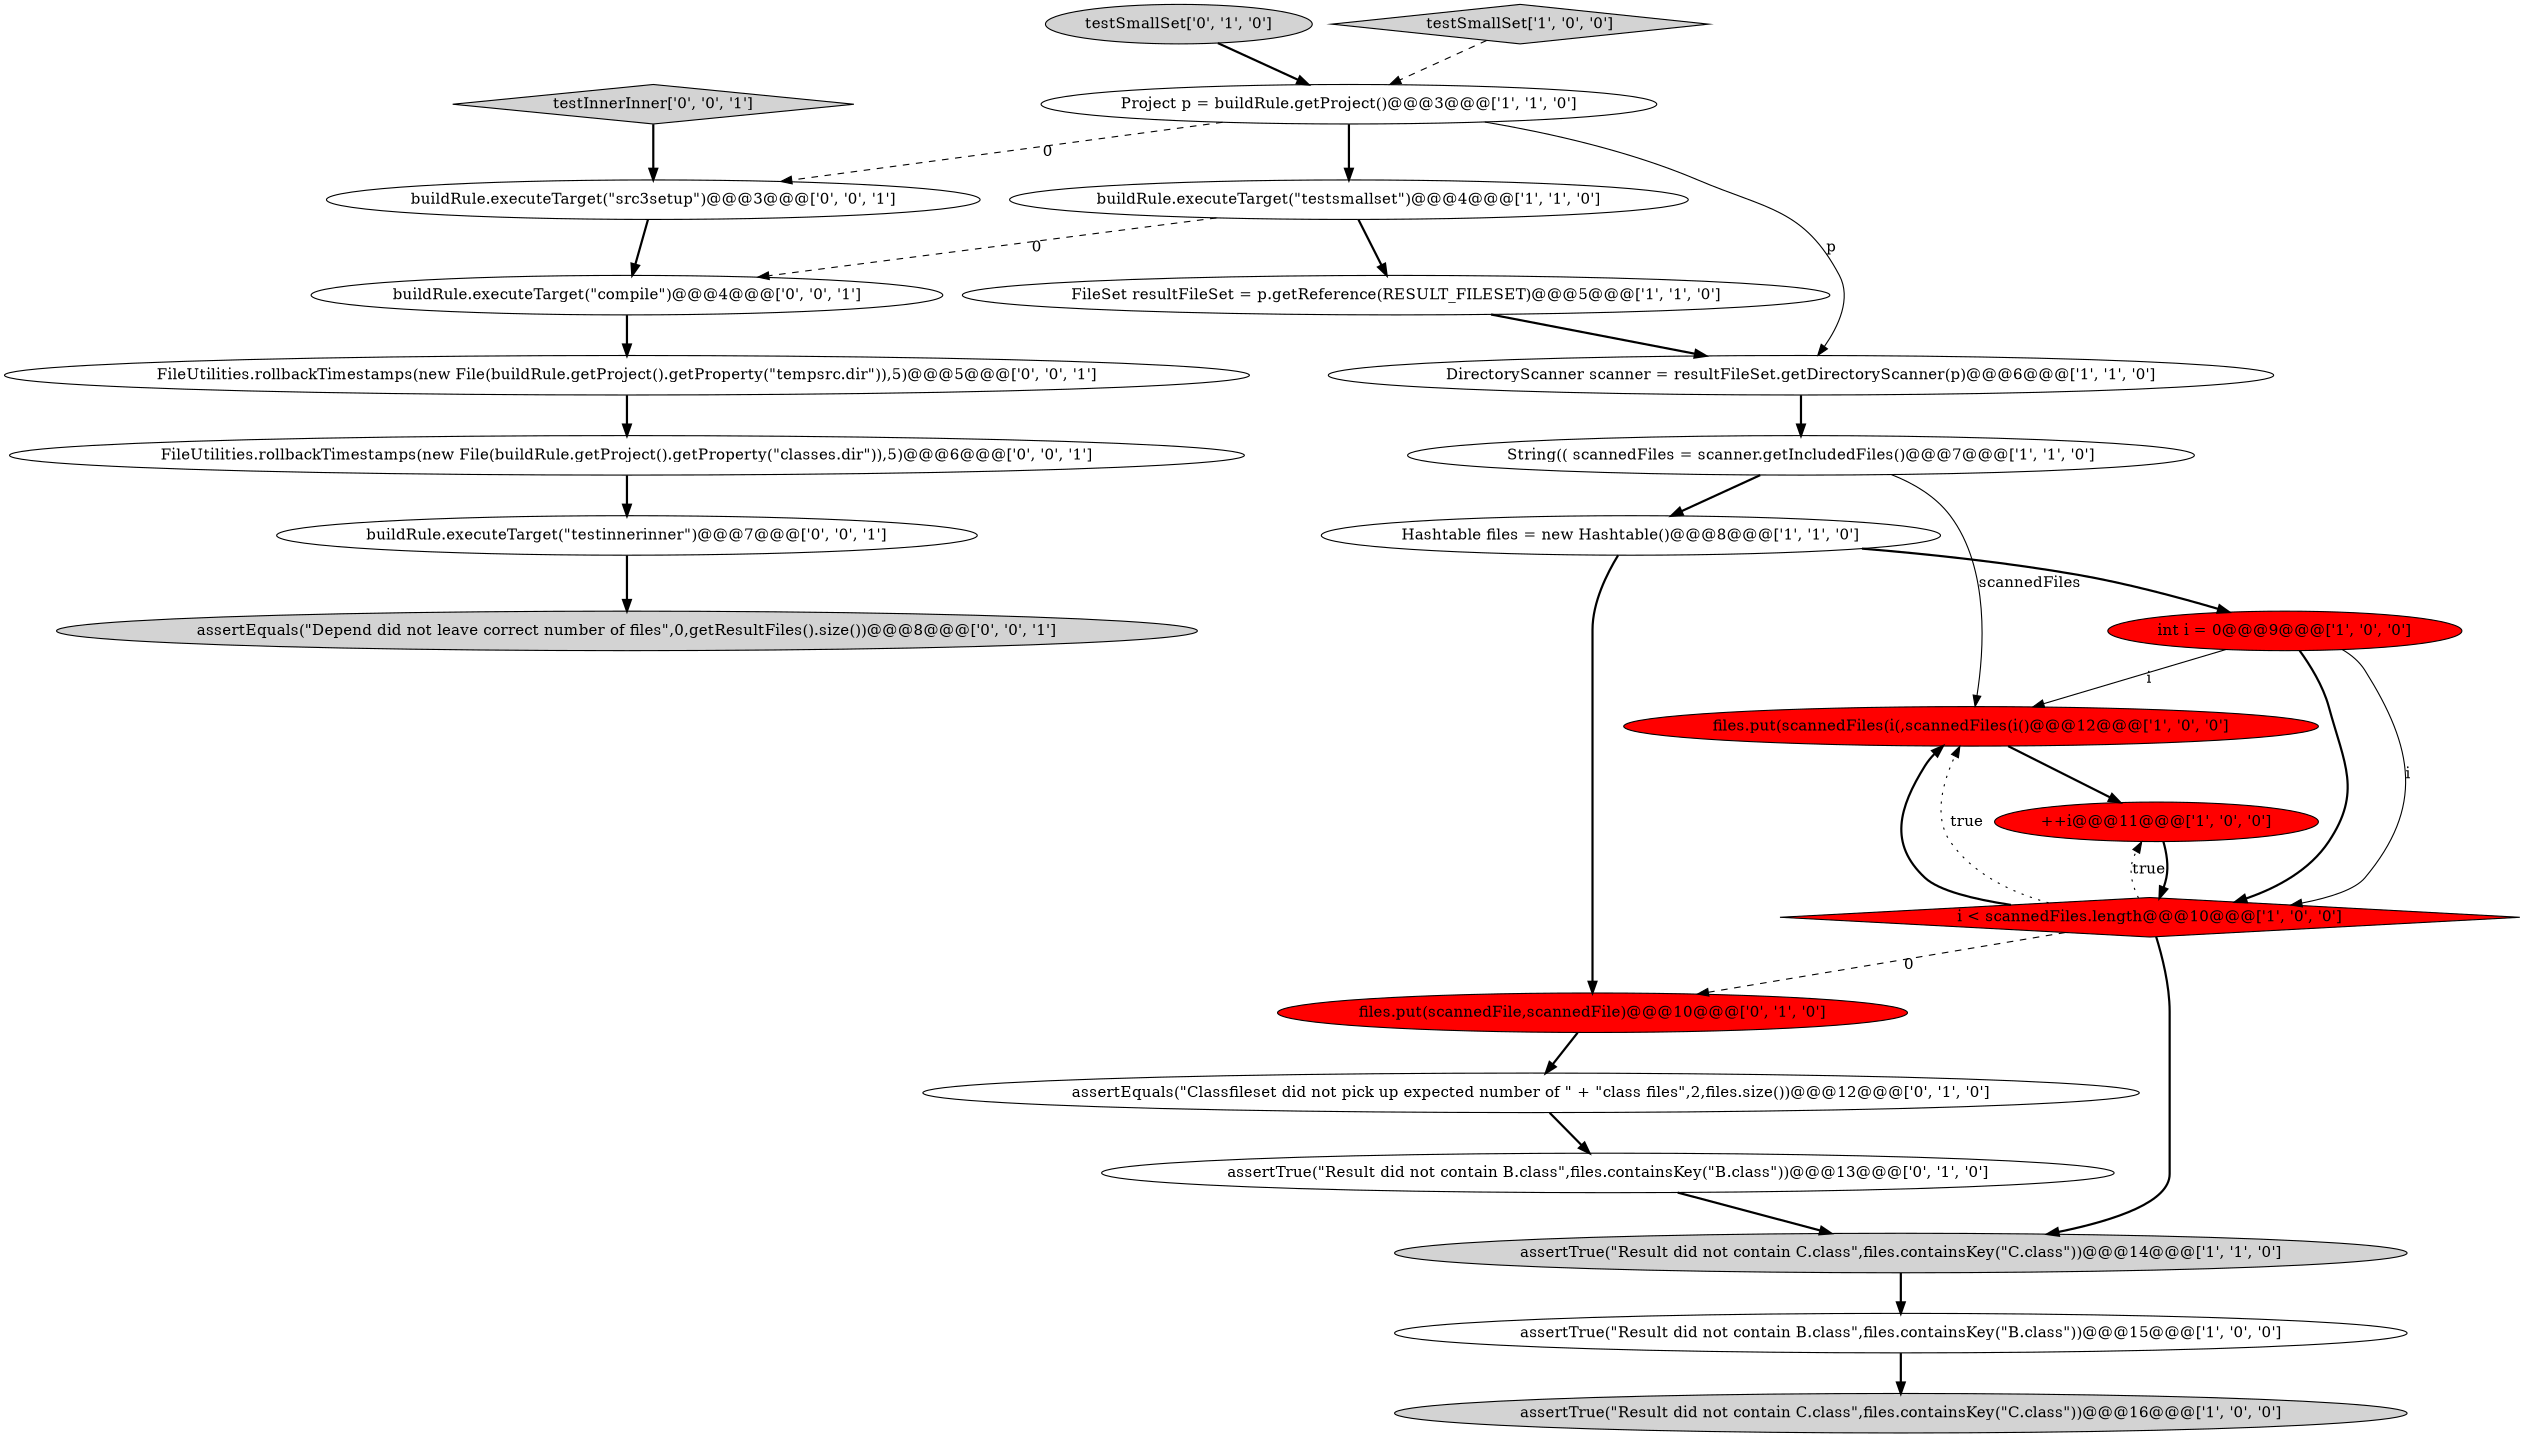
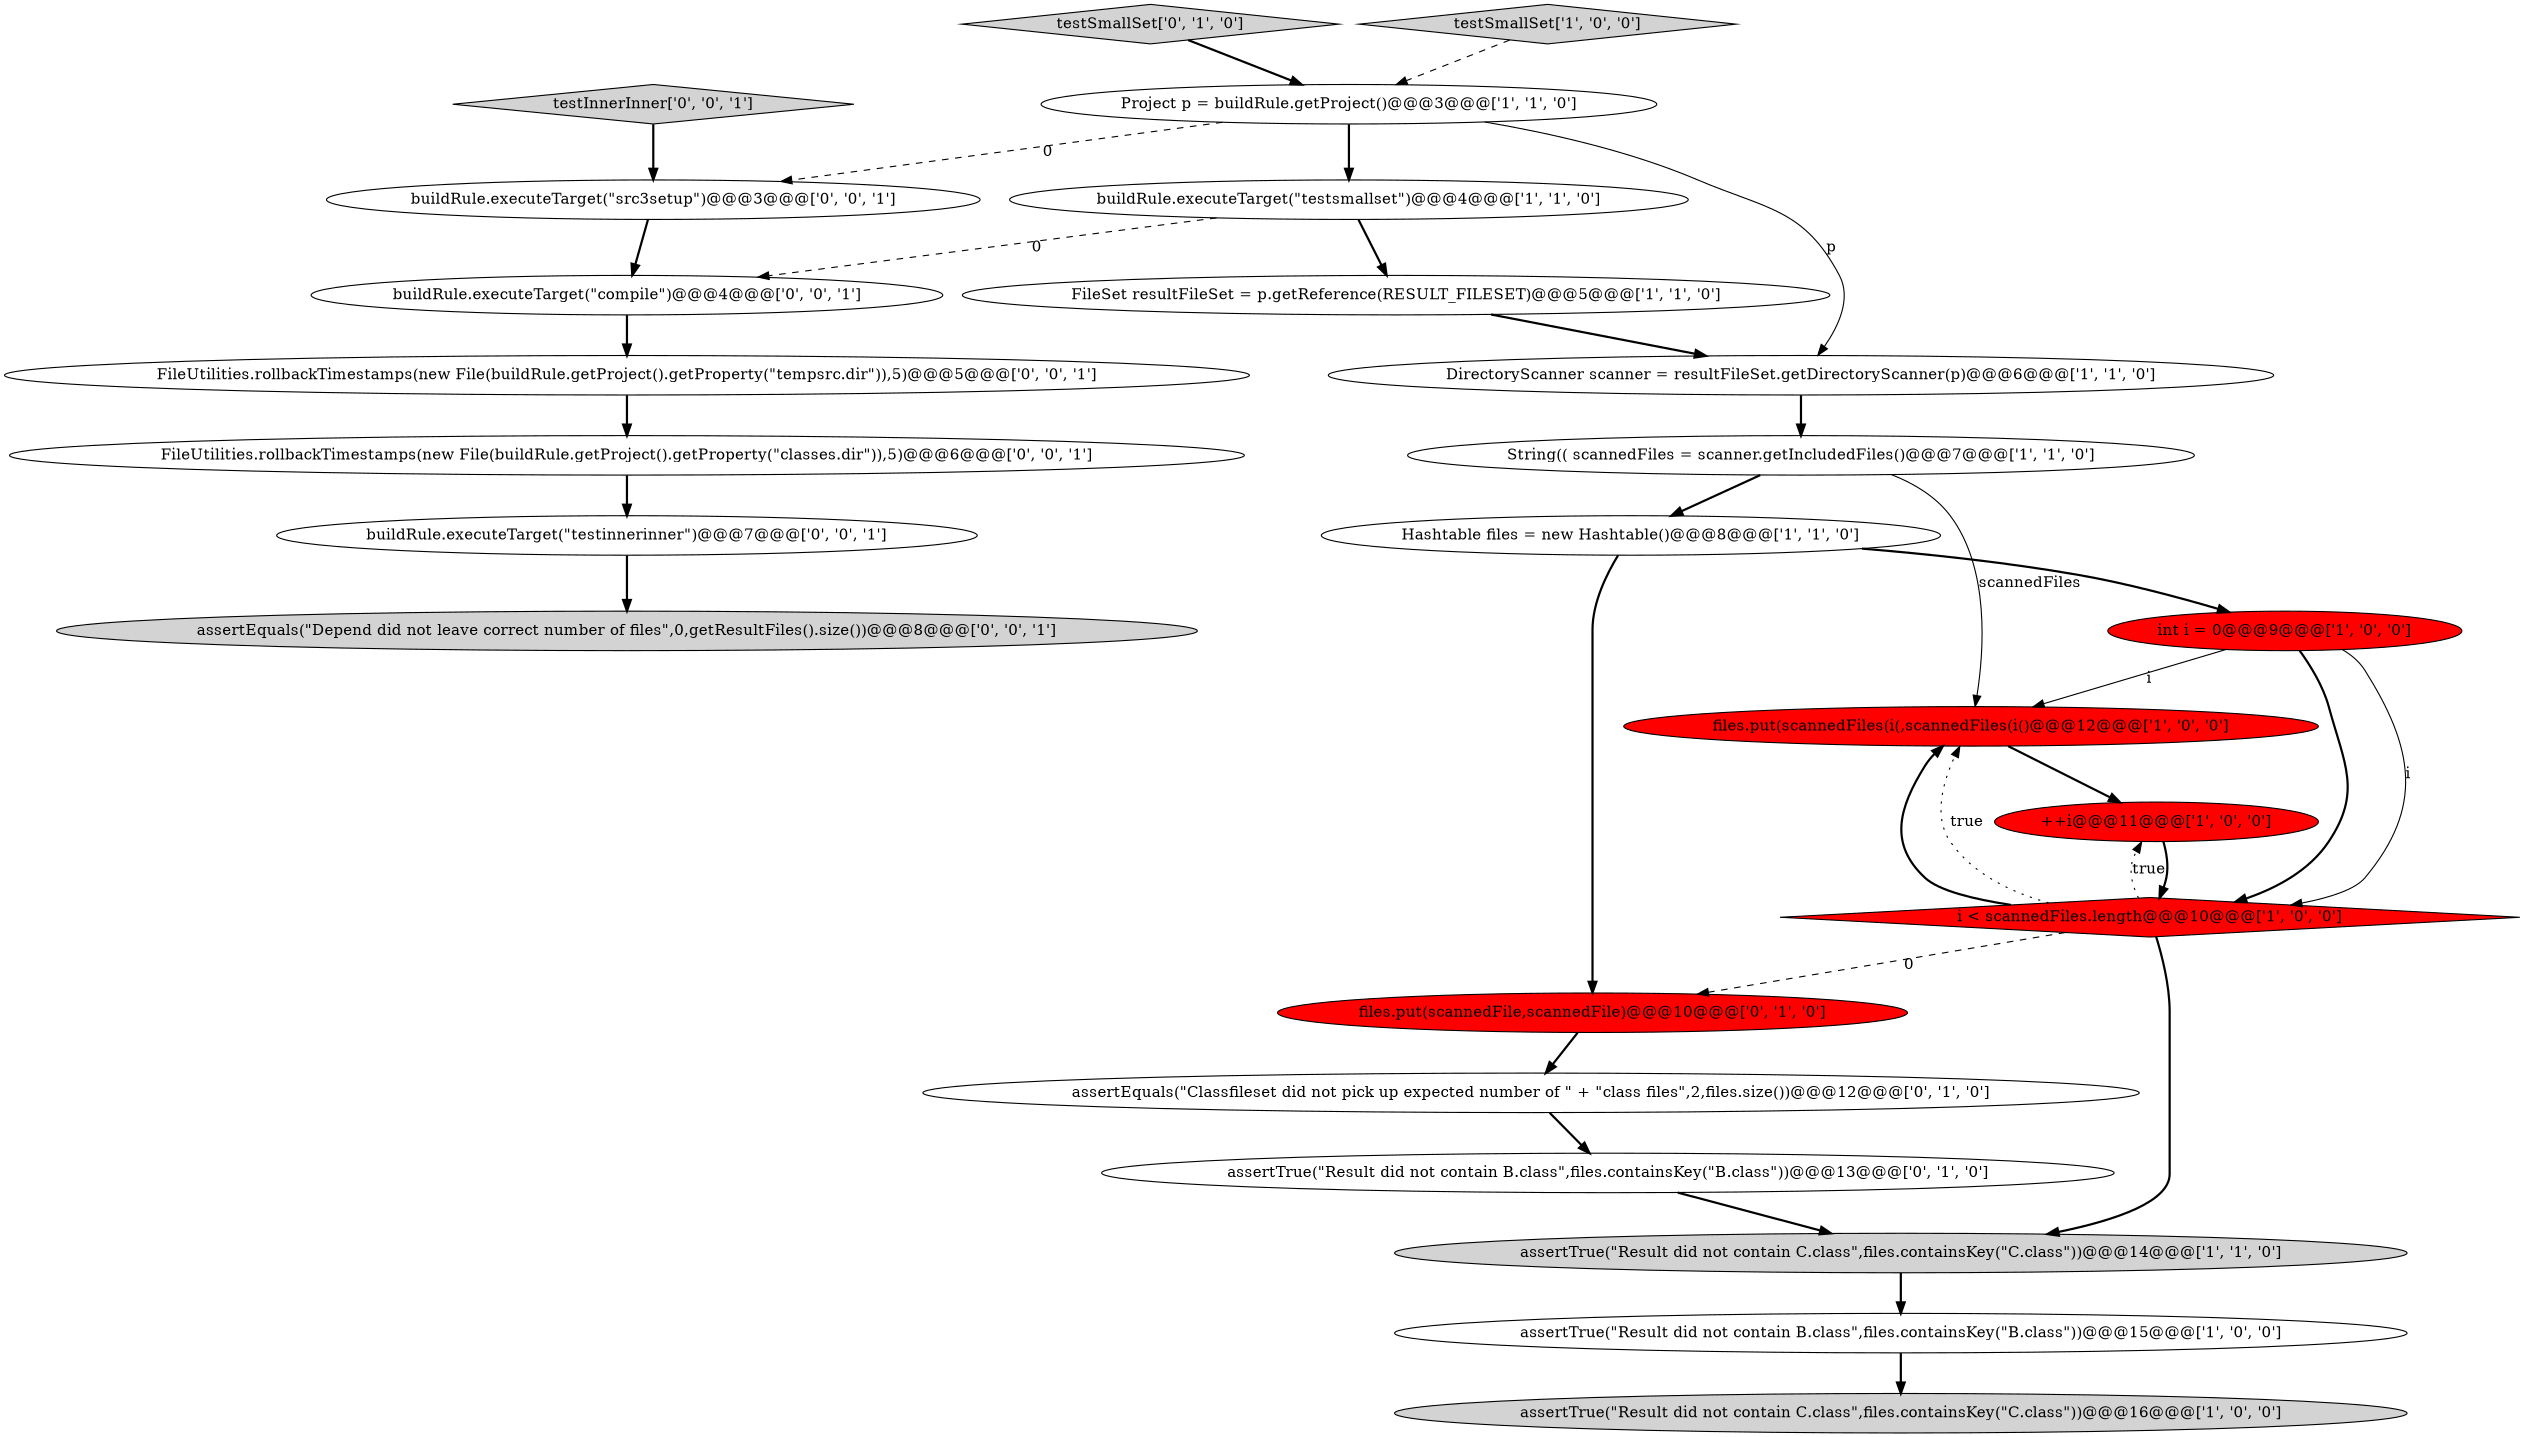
node "testSmallSet['0', '1', '0']": shape ellipse -> diamond
